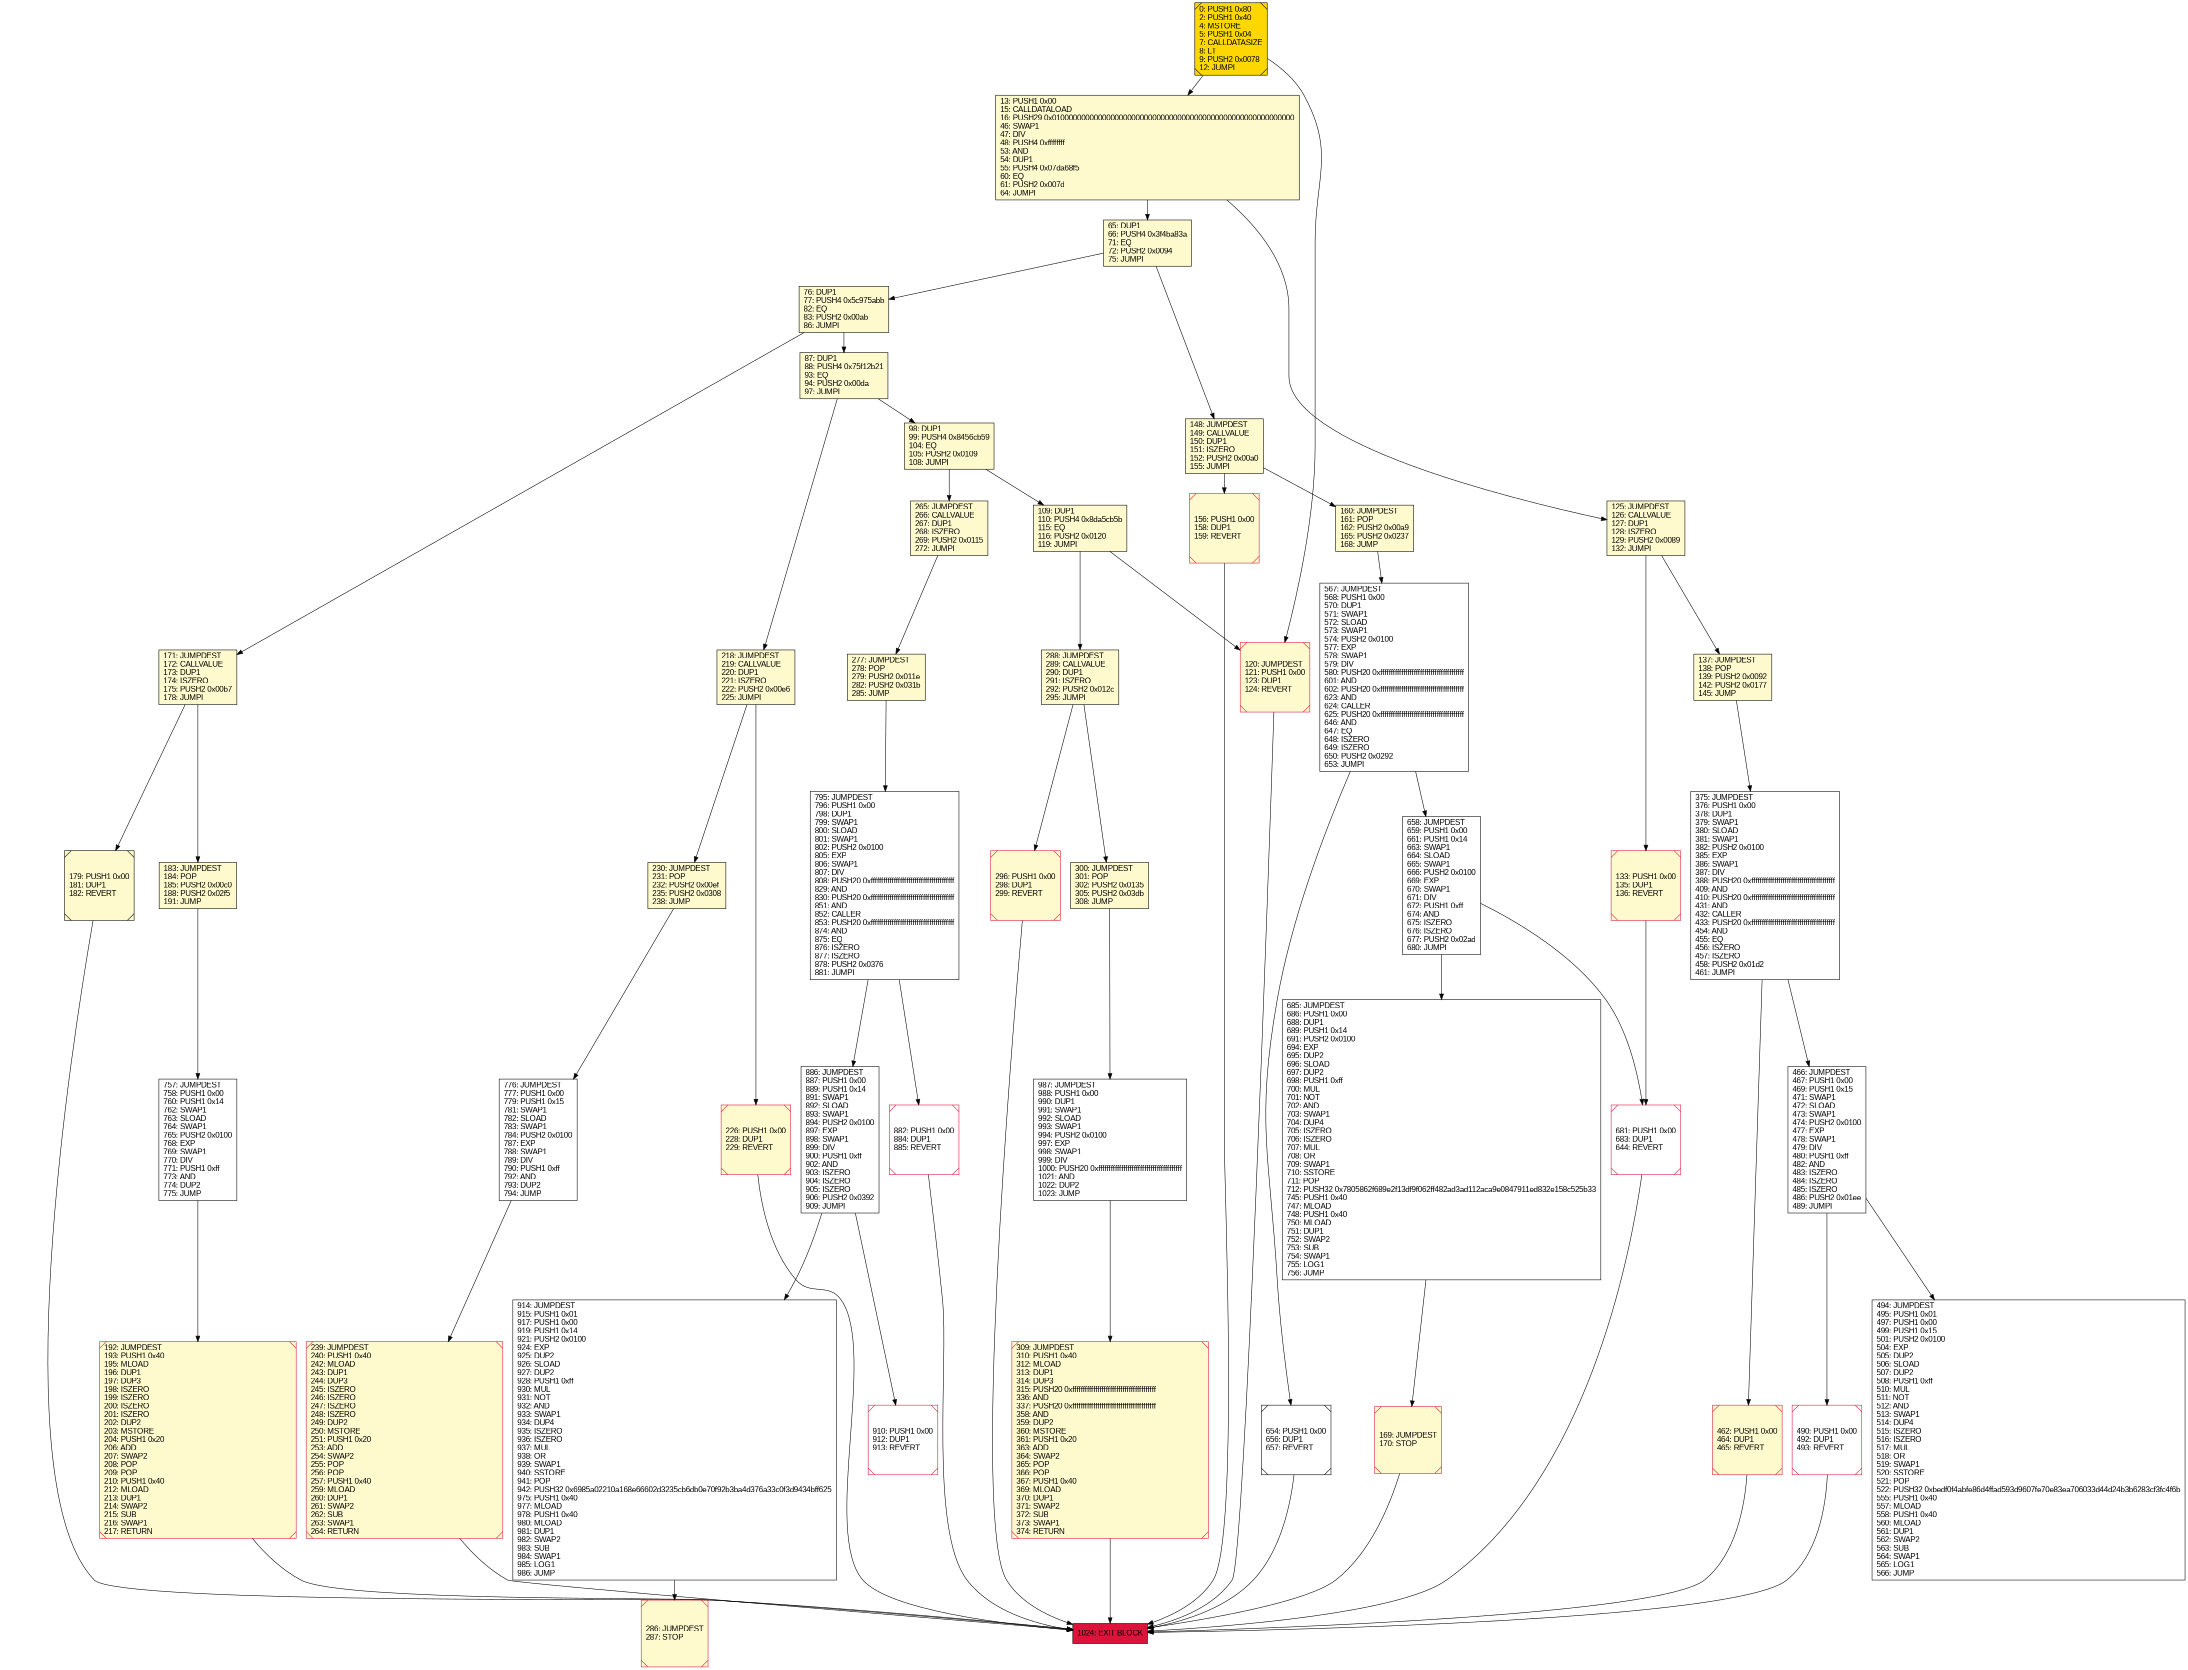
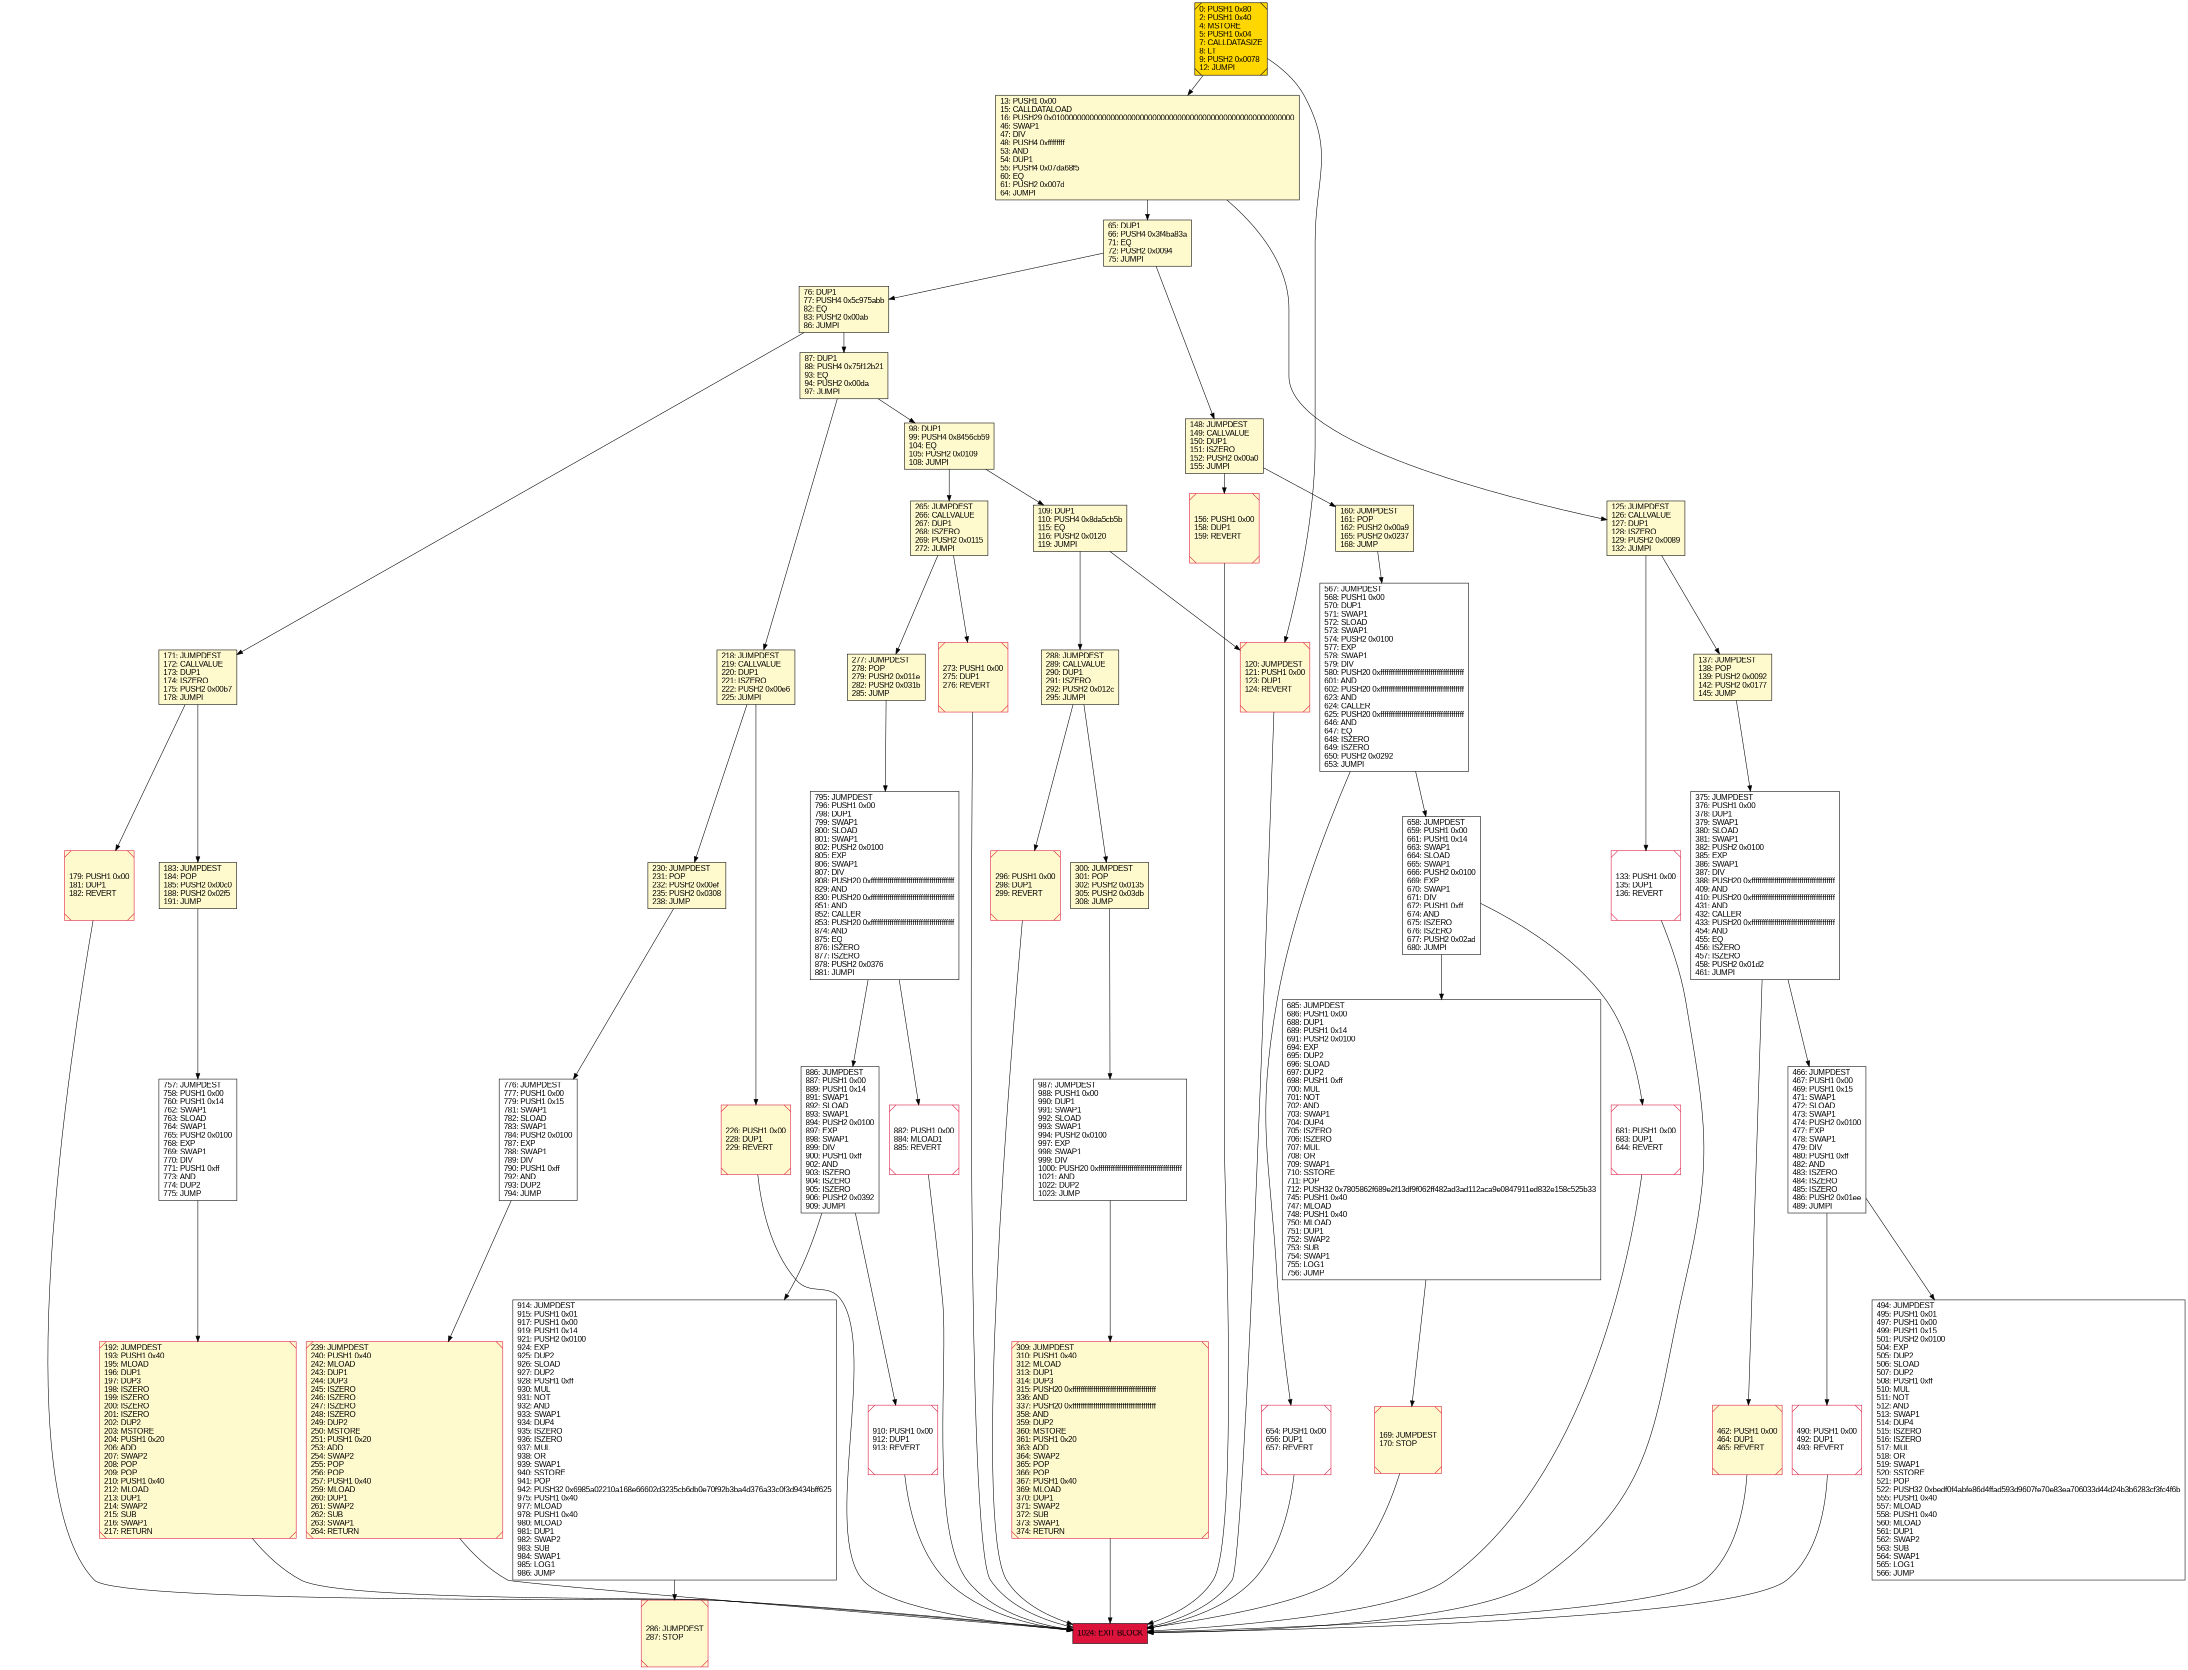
node "273: PUSH1 0x00 275: DUP1 276: REVERT": added
node "179: PUSH1 0x00 181: DUP1 182: REVERT": color black -> crimson
node "133: PUSH1 0x00 135: DUP1 136: REVERT": fillcolor lemonchiffon -> white
edge "133: PUSH1 0x00 135: DUP1 136: REVERT" -> "681: PUSH1 0x00 683: DUP1 644: REVERT": now "133: PUSH1 0x00 135: DUP1 136: REVERT" -> "1024: EXIT BLOCK"
node "882: PUSH1 0x00 884: DUP1 885: REVERT": label "882: PUSH1 0x00 884: DUP1 885: REVERT" -> "882: PUSH1 0x00 884: MLOAD1 885: REVERT"
node "654: PUSH1 0x00 656: DUP1 657: REVERT": color black -> crimson
edge "910: PUSH1 0x00 912: DUP1 913: REVERT" -> "1024: EXIT BLOCK": added
